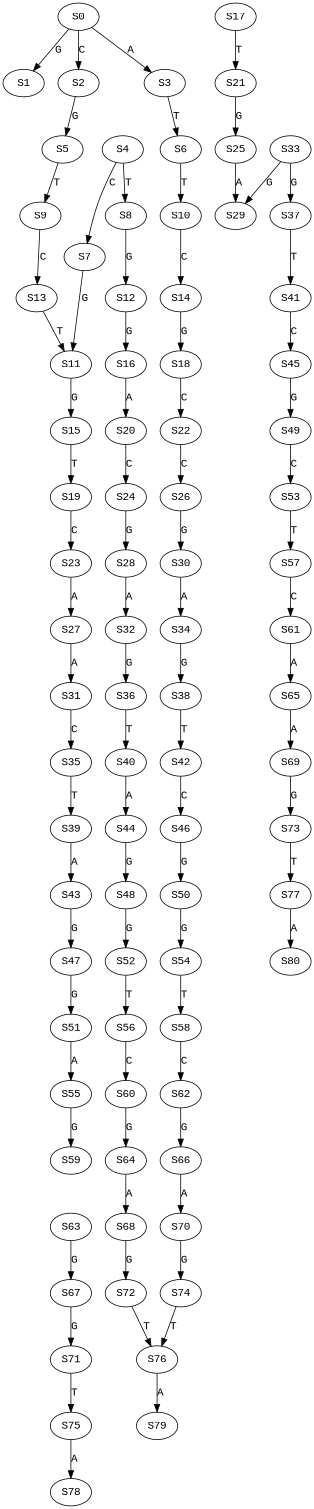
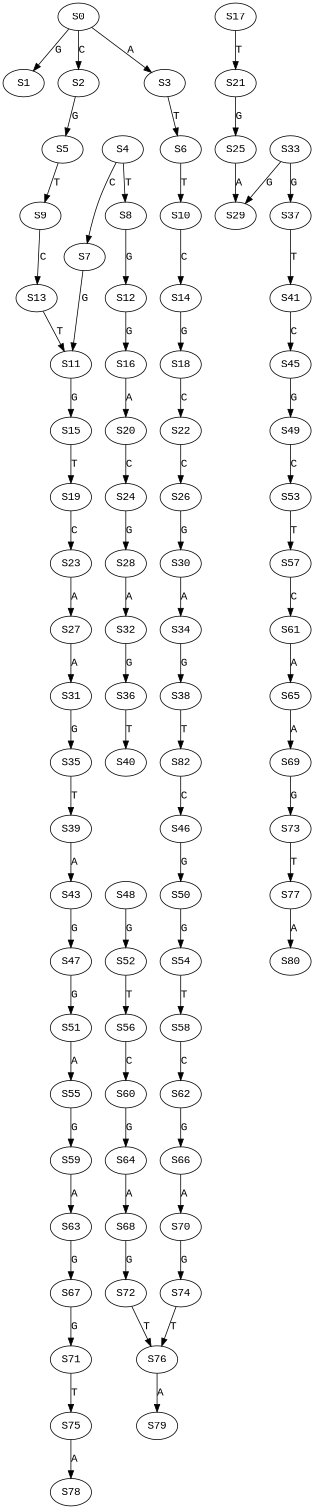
edge "S31" -> "S35": label "C" -> "G"
node "S42": label "S42" -> "S82"
node "S44": removed
edge "S59" -> "S63": added, label "A"
